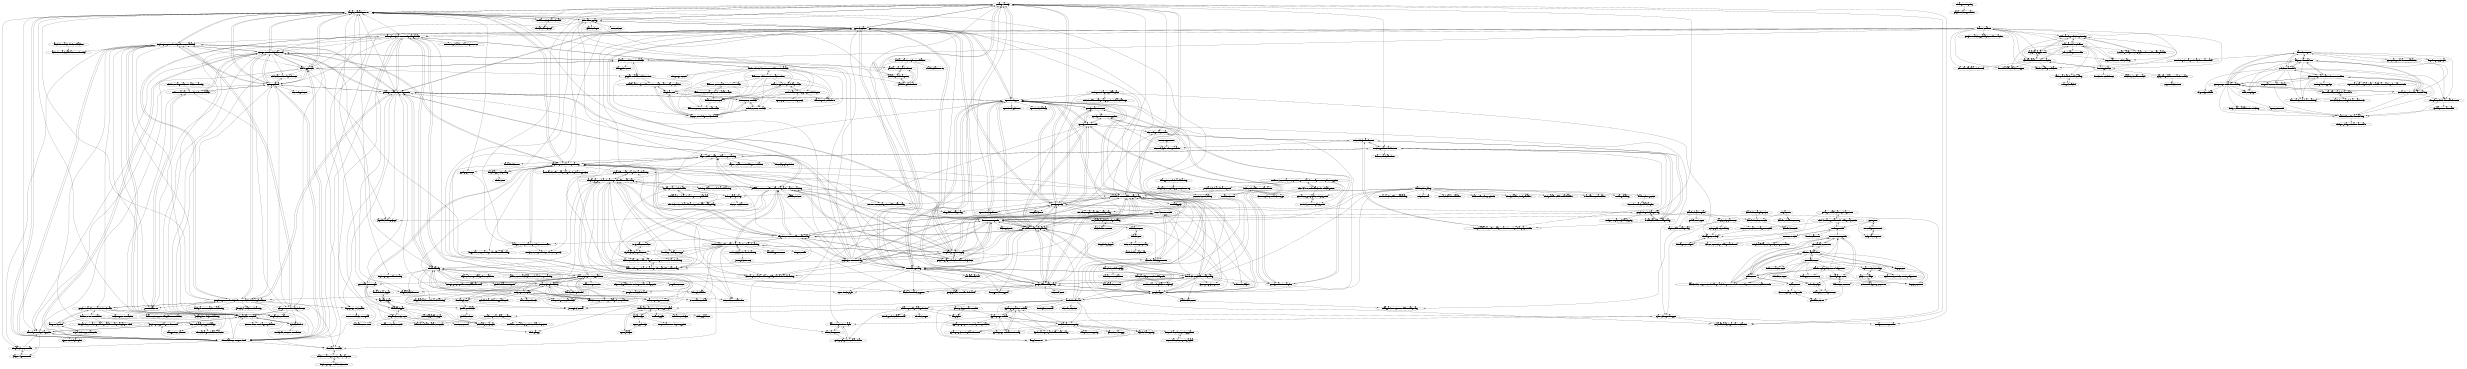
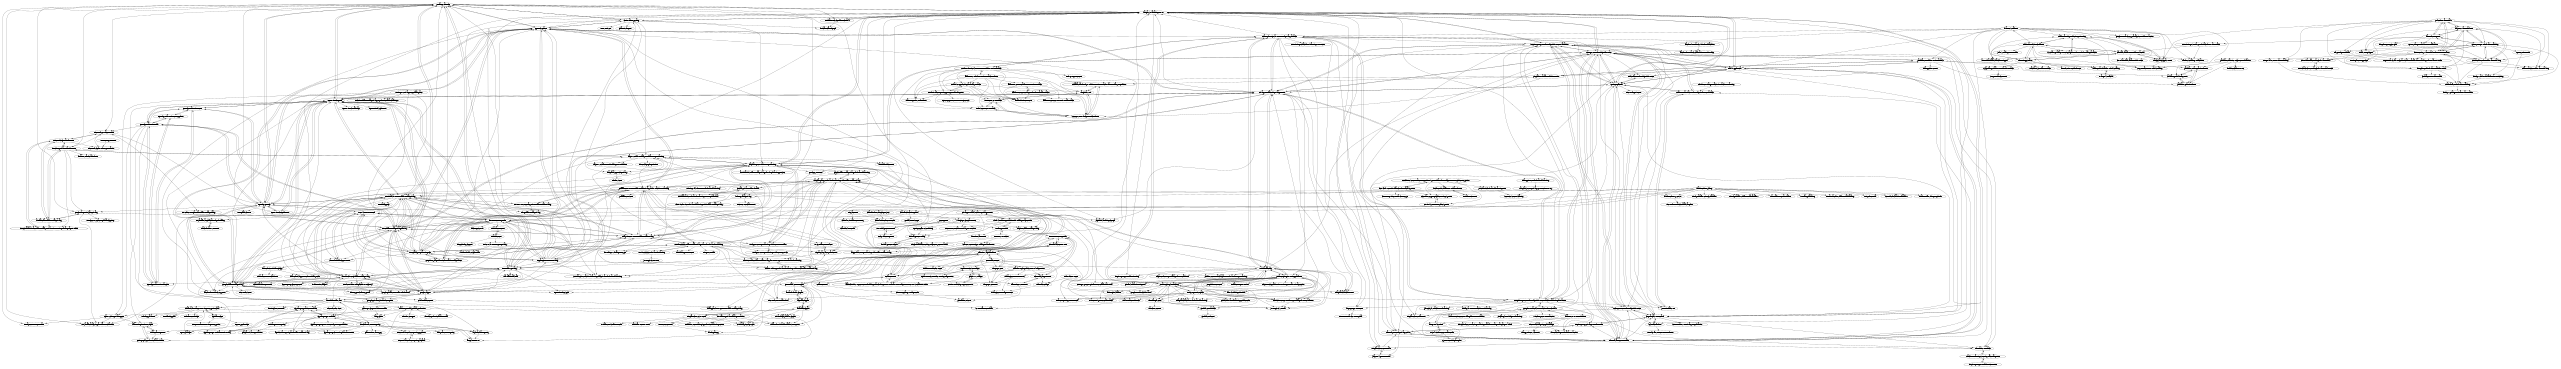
edge "ftramer/Steal-ML" -> "cake-lab/datafree-model-extraction": now "THUYimingLi/Untargeted_Backdoor_Watermark" -> "cake-lab/datafree-model-extraction"
edge "tribhuvanesh/knockoffnets" -> "sanjaykariyappa/MAZE": now "yu4u/dnn-watermark" -> "sanjaykariyappa/MAZE"
edge "final-solution/IF-GMI" -> "ffhibnese/CPGC_VLP_Universal_Attacks": removed
edge "opendp/smartnoise-core-python" -> "microsoft/dp-few-shot-generation": now "opendp/smartnoise-core-python" -> "opendp/smartnoise-core"
edge "lxuechen/private-transformers" -> "microsoft/prv_accountant": added
edge "forestneo/sunPytools" -> "gitgik/differential-privacy-federated-learning": removed
node "weimingwill/awesome-federated-learning": label "weimingwill/awesome-federated-learning" -> "weimingwill/robustness-federated-learning"
edge "wenzhu23333/Differential-Privacy-Based-Federated-Learning" -> "microsoft/PersonalizedFL": reversed
edge "Koukyosyumei/AIJack" -> "SMILELab-FL/FedLab": now "KarhouTam/FL-bench" -> "SMILELab-FL/FedLab"
node "google/private-join-and-compute": added
node "liuyugeng/ML-SSGAalto": label "liuyugeng/ML-SSGAalto" -> "liuyugeng/ML-Doctor"
node "Rand2AI/GRNN": added
edge "idealista/format-preserving-encryption-java" -> "mysto/java-fpe": now "idealista/format-preserving-encryption-java" -> "kaylode/k-anonymity"
edge "qiyuangong/Mondrian" -> "Keinang/K-Anonymity": added
node "AhmedSalem2/ML-OpenMined": label "AhmedSalem2/ML-OpenMined" -> "AhmedSalem2/ML-Leaks"
